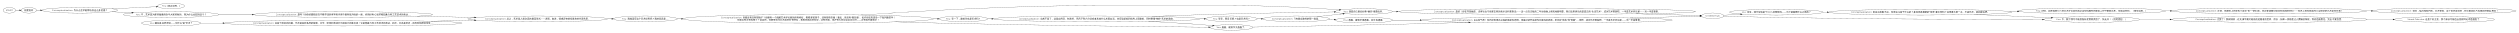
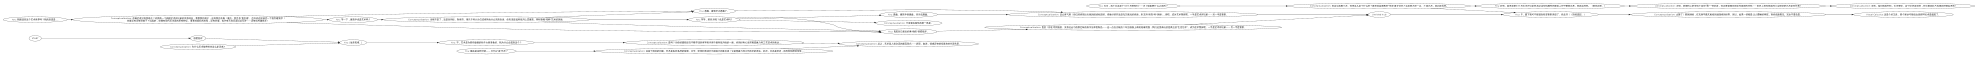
edge "很爱批评" -> "Conceptualization: 为什么艺术能带给你这么多灵感？": now "很爱批评" -> "You: [放弃思维。]"
edge "Conceptualization: 为什么艺术能带给你这么多灵感？" -> "You: 不，艺术是为那些傲慢的吹牛大家准备的。我为什么会想到这个？": now "You: [放弃思维。]" -> "You: 不，艺术是为那些傲慢的吹牛大家准备的。我为什么会想到这个？"
edge "Conceptualization: 只有最实验性的那一类是。" -> "You: 我想自己最近好像*确实*很爱批评。": now "You: 等等，那音乐呢？也是艺术吗？" -> "You: 我想自己最近好像*确实*很爱批评。"
edge "Untitled hub" -> "You: 等等，我不应该是个100%的警察吗——为了破案啊什么之类的？": removed
edge "Conceptualization: 总之，艺术是人类交流的最高形式——表现，叙述，情感还有错综复杂的代理关系。" -> "You: 我能适应这个艺术世界吗？我的意思是……": removed
edge "Conceptualization: 只有最实验性的那一类是。" -> "You: 愚蠢。建筑学很愚蠢，音乐也愚蠢。": now "You: 等等，那音乐呢？也是艺术吗？" -> "You: 愚蠢。建筑学很愚蠢，音乐也愚蠢。"
